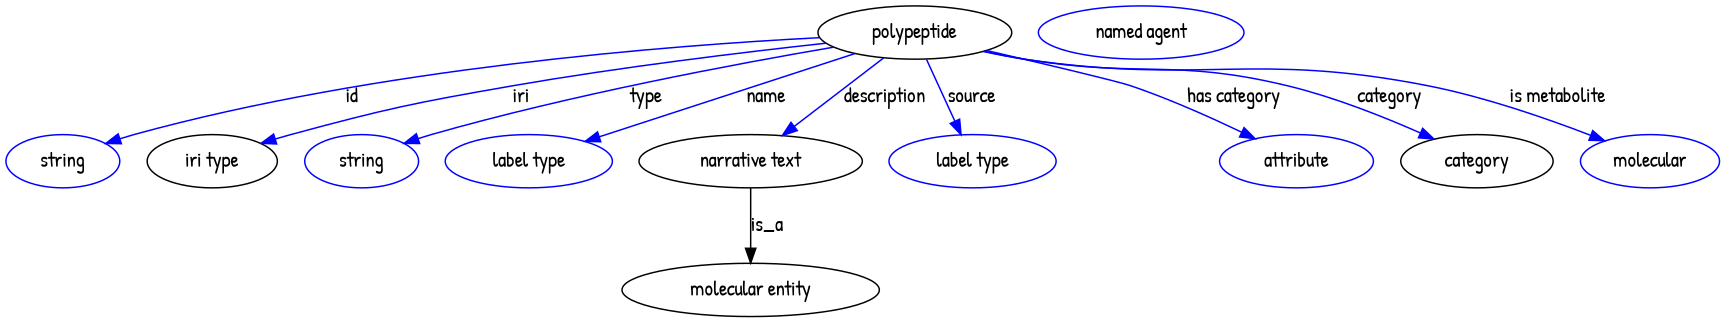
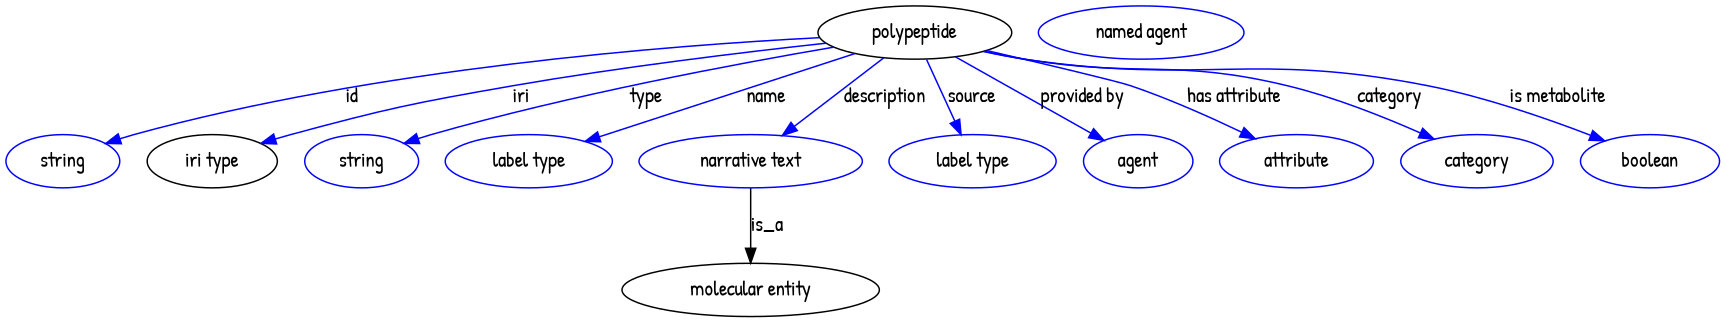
edge "polypeptide" -> "attribute": label "has category" -> "has attribute"
node "narrative text": color black -> blue
node "agent": added
node "category": color black -> blue
node "molecular": label "molecular" -> "boolean"
